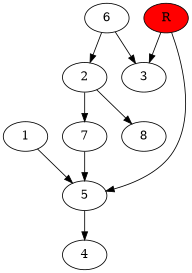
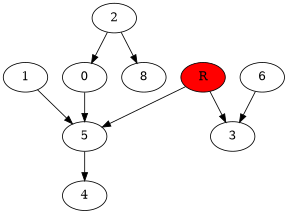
edge "6" -> "2": removed
node "7": label "7" -> "0"
